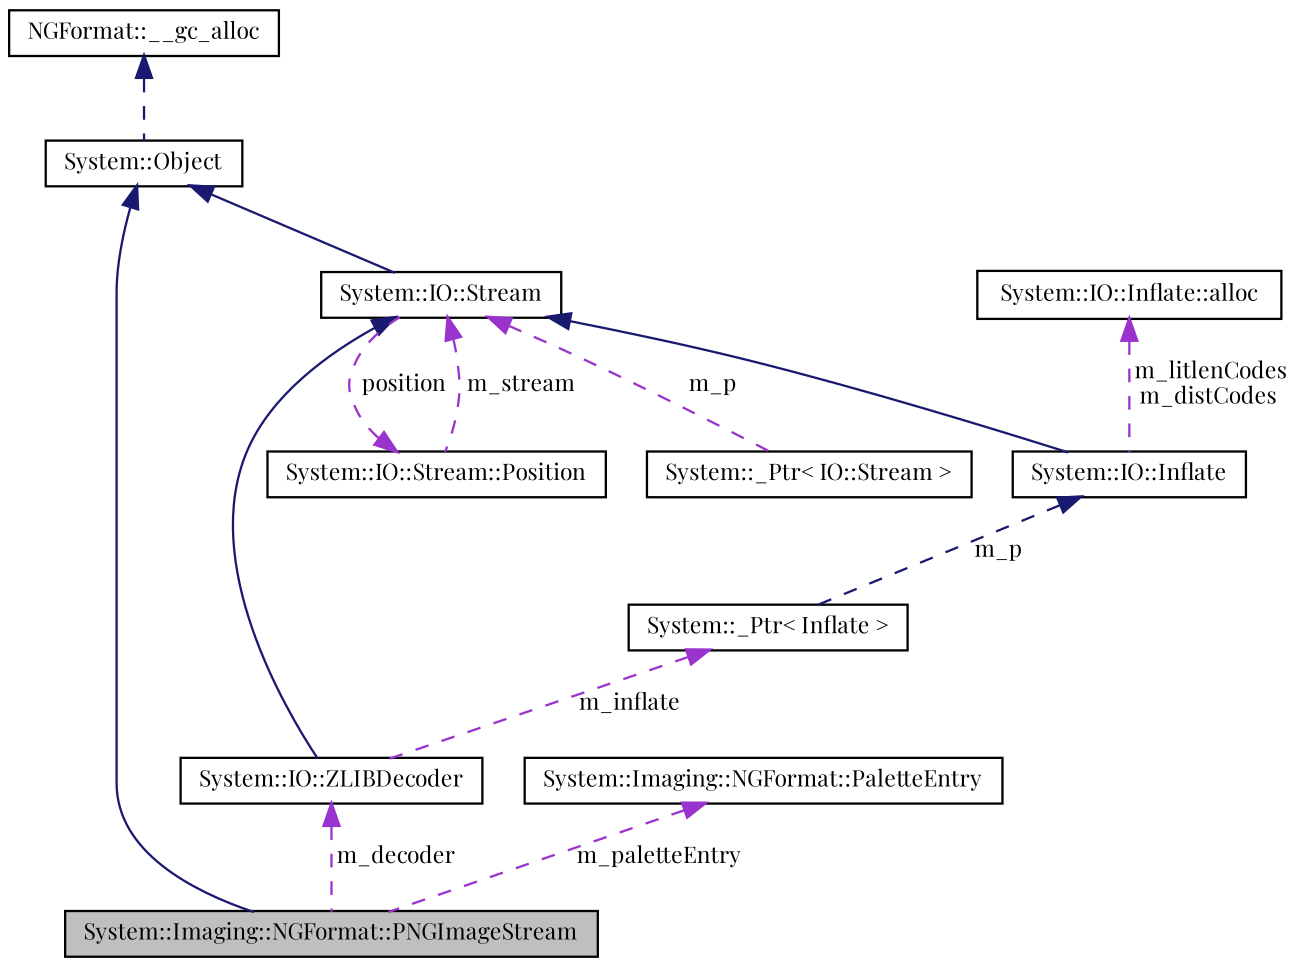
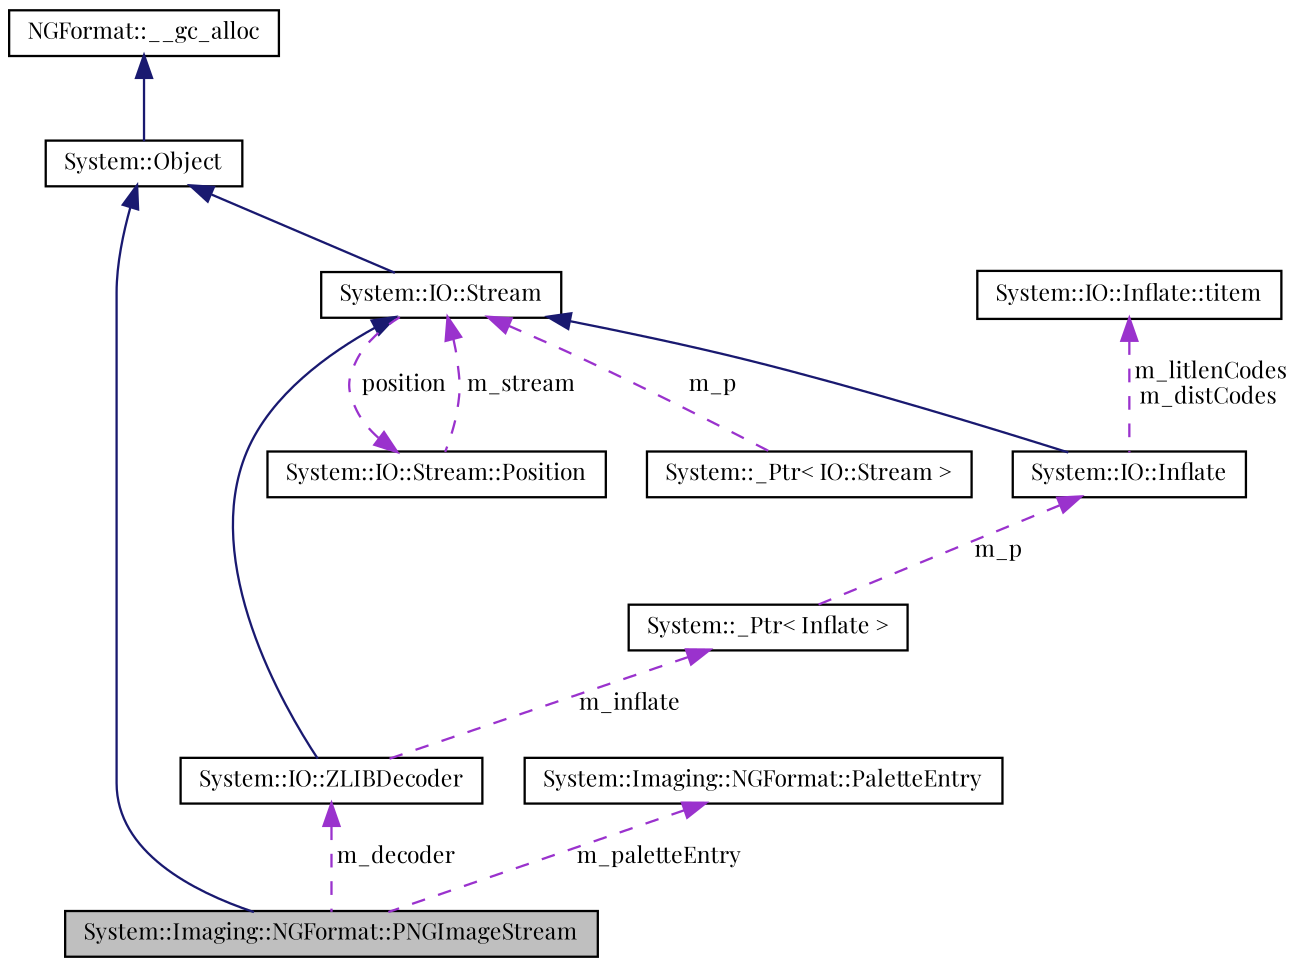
edge "System::Object" -> "NGFormat::__gc_alloc": style dashed -> solid
node "System::IO::Inflate::alloc": label "System::IO::Inflate::alloc" -> "System::IO::Inflate::titem"
edge "System::_Ptr< Inflate >" -> "System::IO::Inflate": color midnightblue -> darkorchid3
